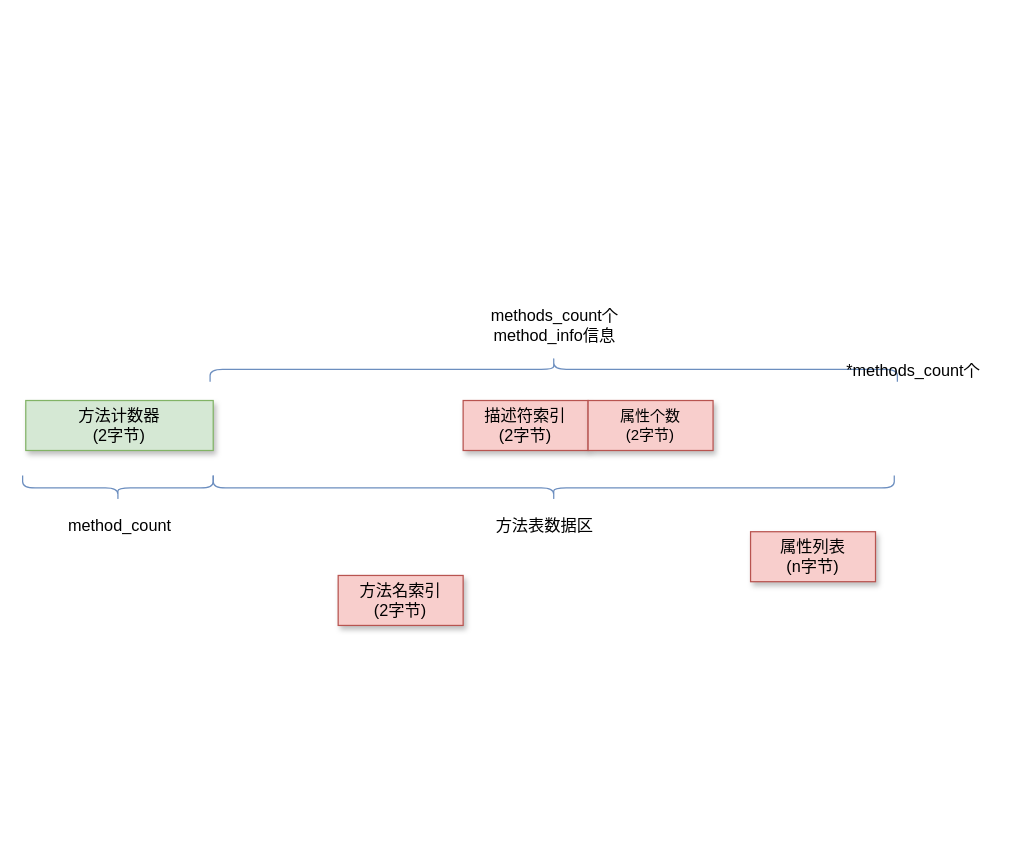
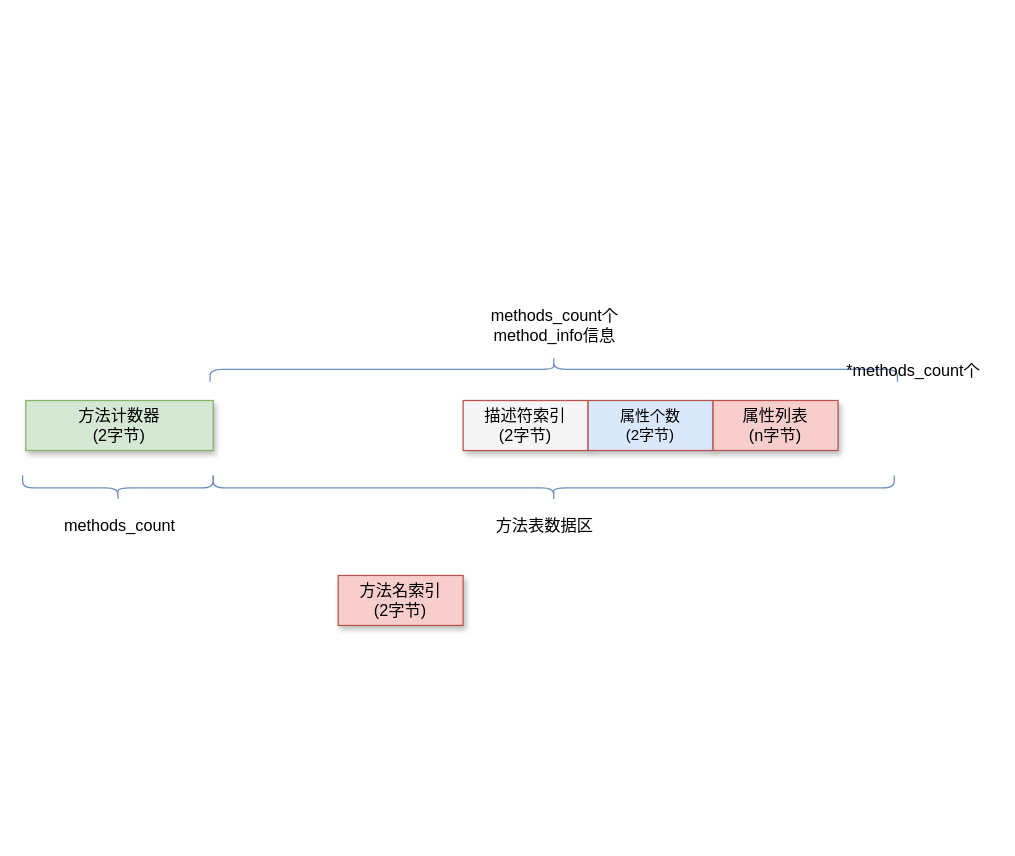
node "描述符索引(2字节)": fillcolor #f8cecc -> #f5f5f5
node "属性个数 (2字节)": fillcolor #f8cecc -> #dae8fc
node "method_count": label "method_count" -> "methods_count"
node "属性列表(n字节)": moved (813, 557) -> (776, 426)
